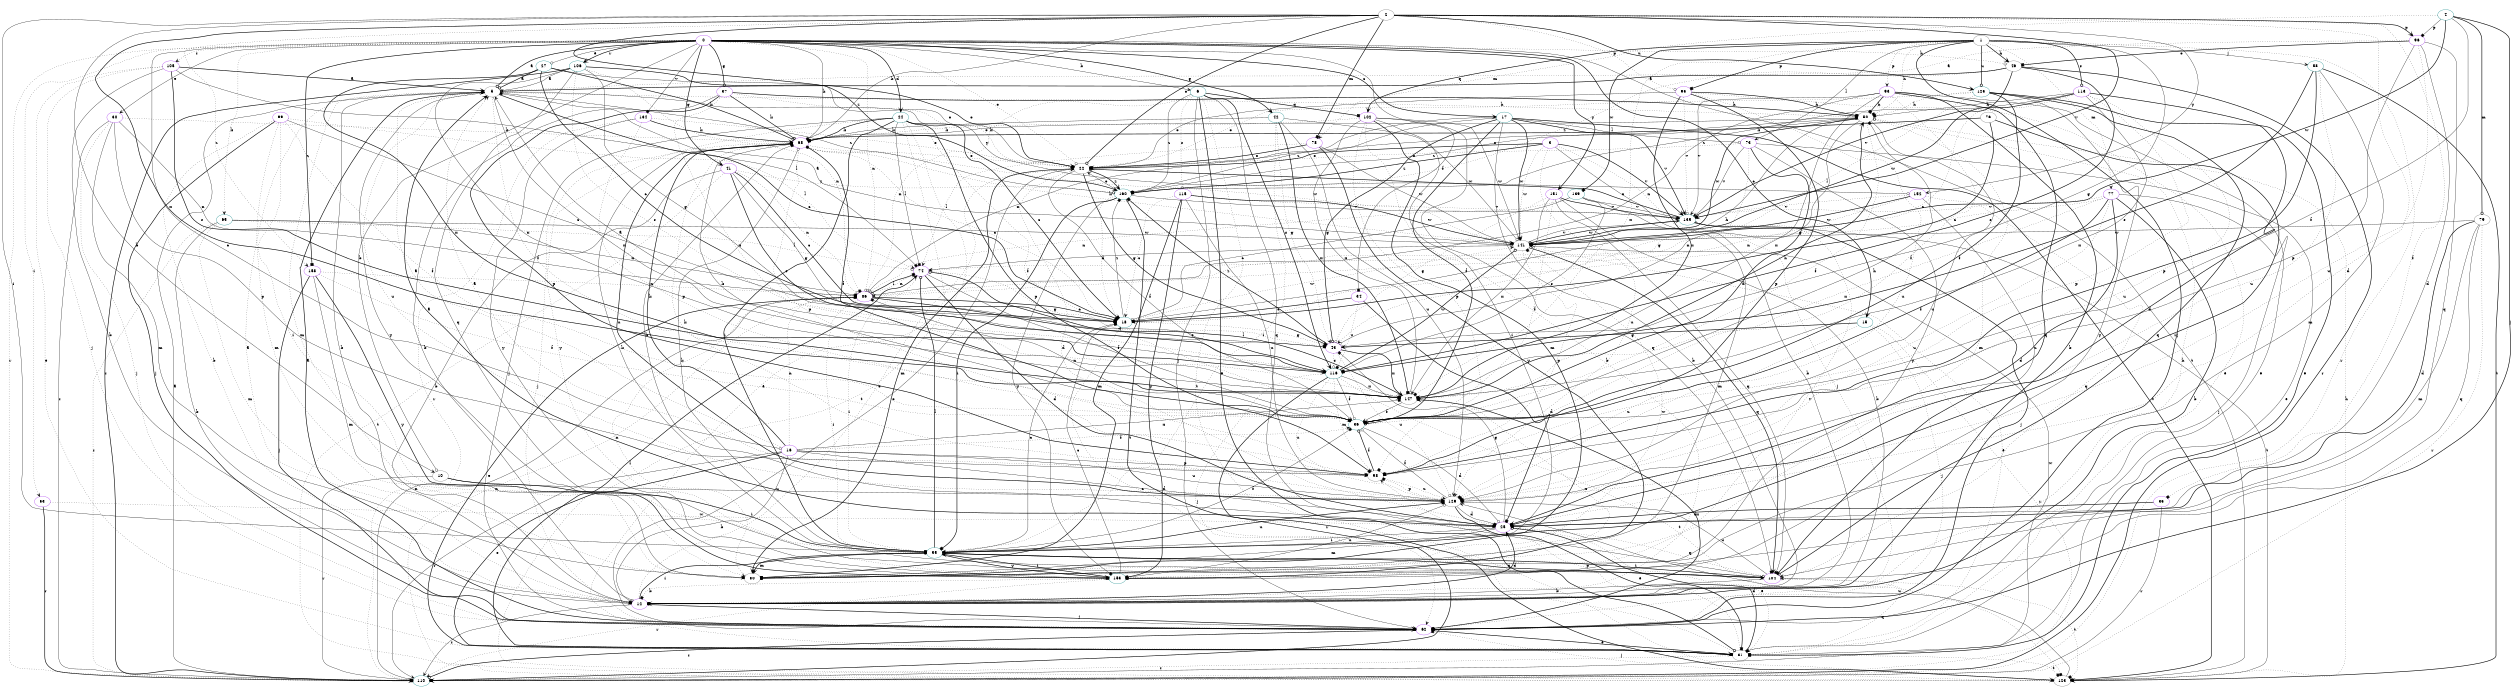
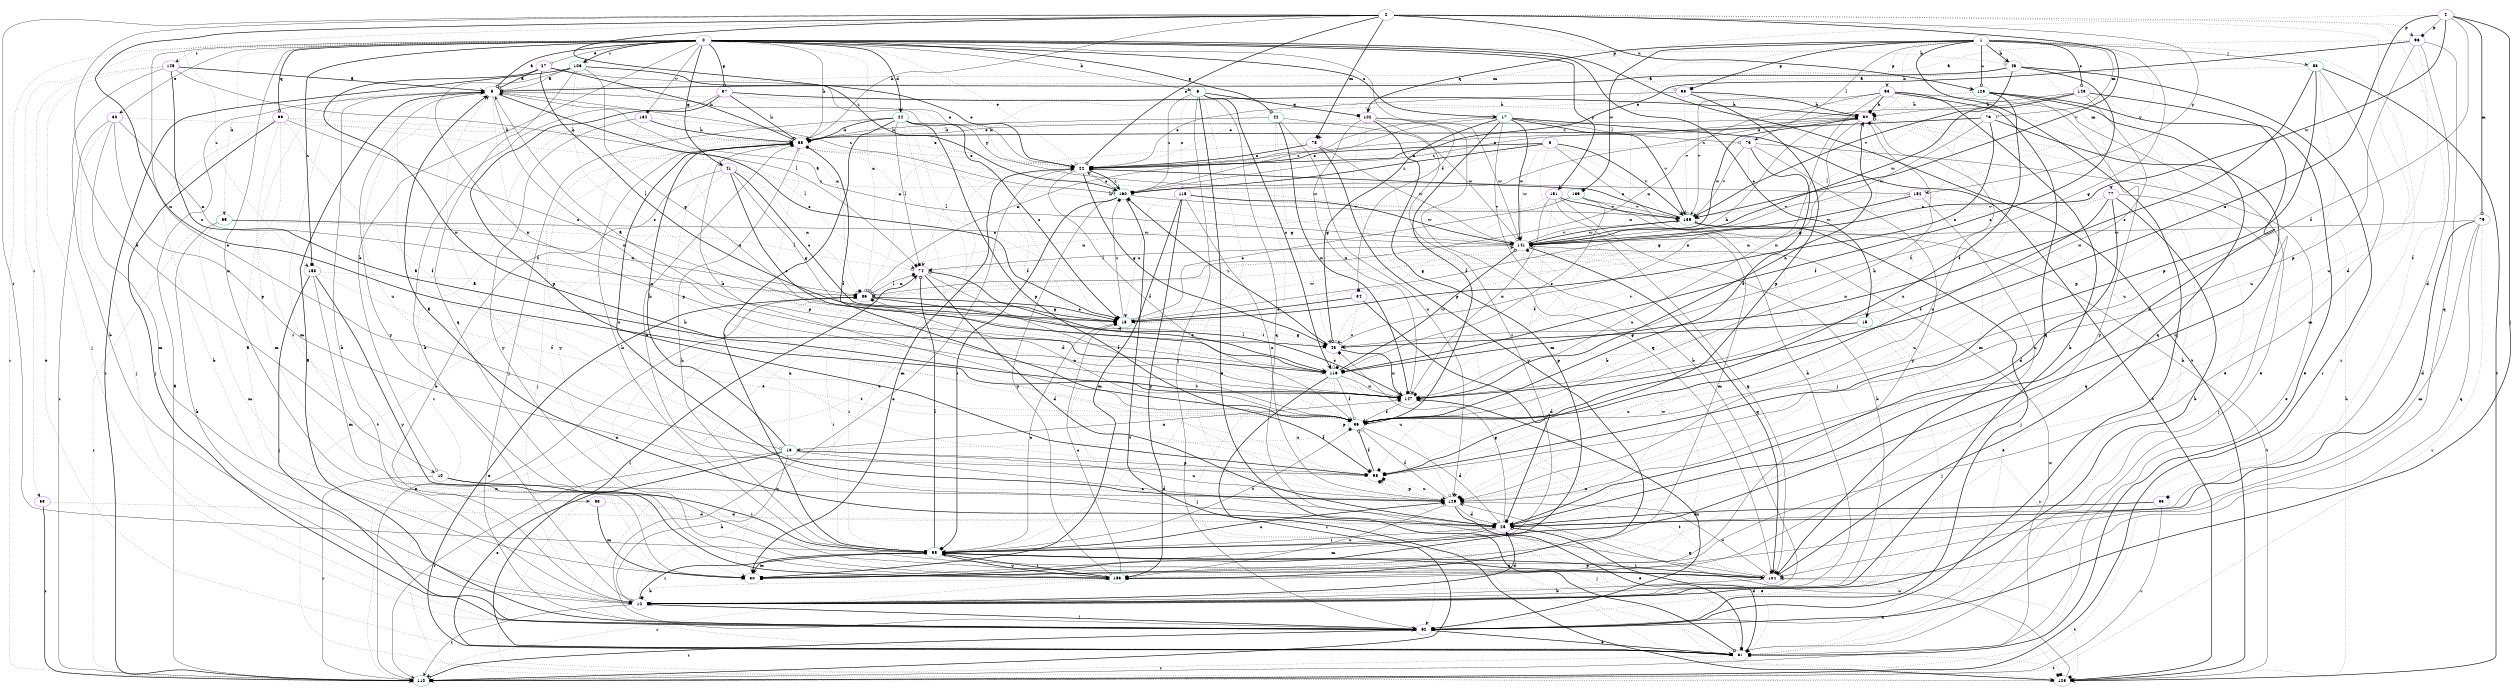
node "4": color teal -> purple
edge "2" -> "96": style bold -> dotted
edge "0" -> "99": added, label "q"
edge "96" -> "46": now "96" -> "22"
edge "0" -> "42": arrowhead vee -> odot
edge "1" -> "76": added, label "m"
node "105": label "105" -> "145"
node "27": color teal -> purple
edge "58" -> "5": added, label "a"
node "113": label "113" -> "143"
edge "0" -> "123": style solid -> bold
edge "1" -> "152": added, label "y"
node "50": color gray40 -> purple
edge "99" -> "68": added, label "k"
edge "27" -> "18": label "c" -> "l"
edge "76" -> "141": added, label "w"
edge "160" -> "18": removed, label "c"
node "158": color purple -> gray40
edge "86" -> "74": style bold -> solid
edge "73" -> "36": label "d" -> "f"
edge "95" -> "147": now "4" -> "147"
edge "160" -> "153": arrowhead box -> odot
edge "116" -> "98": label "m" -> "p"
edge "16" -> "36": reversed
node "16": color purple -> teal
node "83": added
edge "53" -> "25": label "w" -> "d"
edge "153" -> "135": now "116" -> "135"
edge "123" -> "62": now "123" -> "98"
